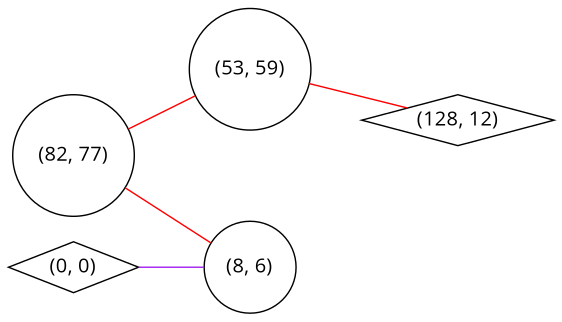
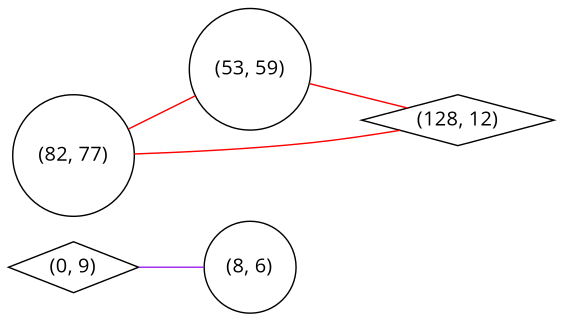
edge "(82, 77)" -- "(8, 6)": now "(82, 77)" -- "(128, 12)"
node "(0, 0)": label "(0, 0)" -> "(0, 9)"
